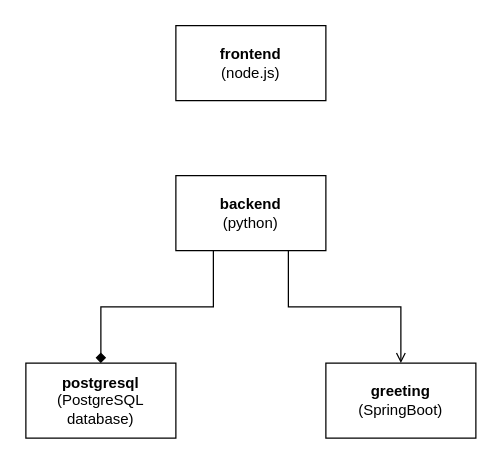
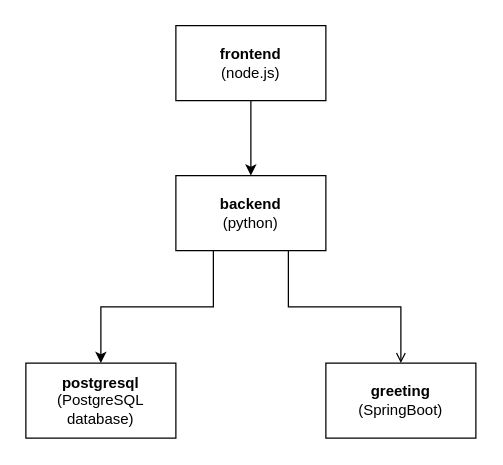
edge "frontend (node.js)" -> "backend (python)": added
edge "backend (python)" -> "postgresql (PostgreSQL database)": arrowhead diamond -> classic
